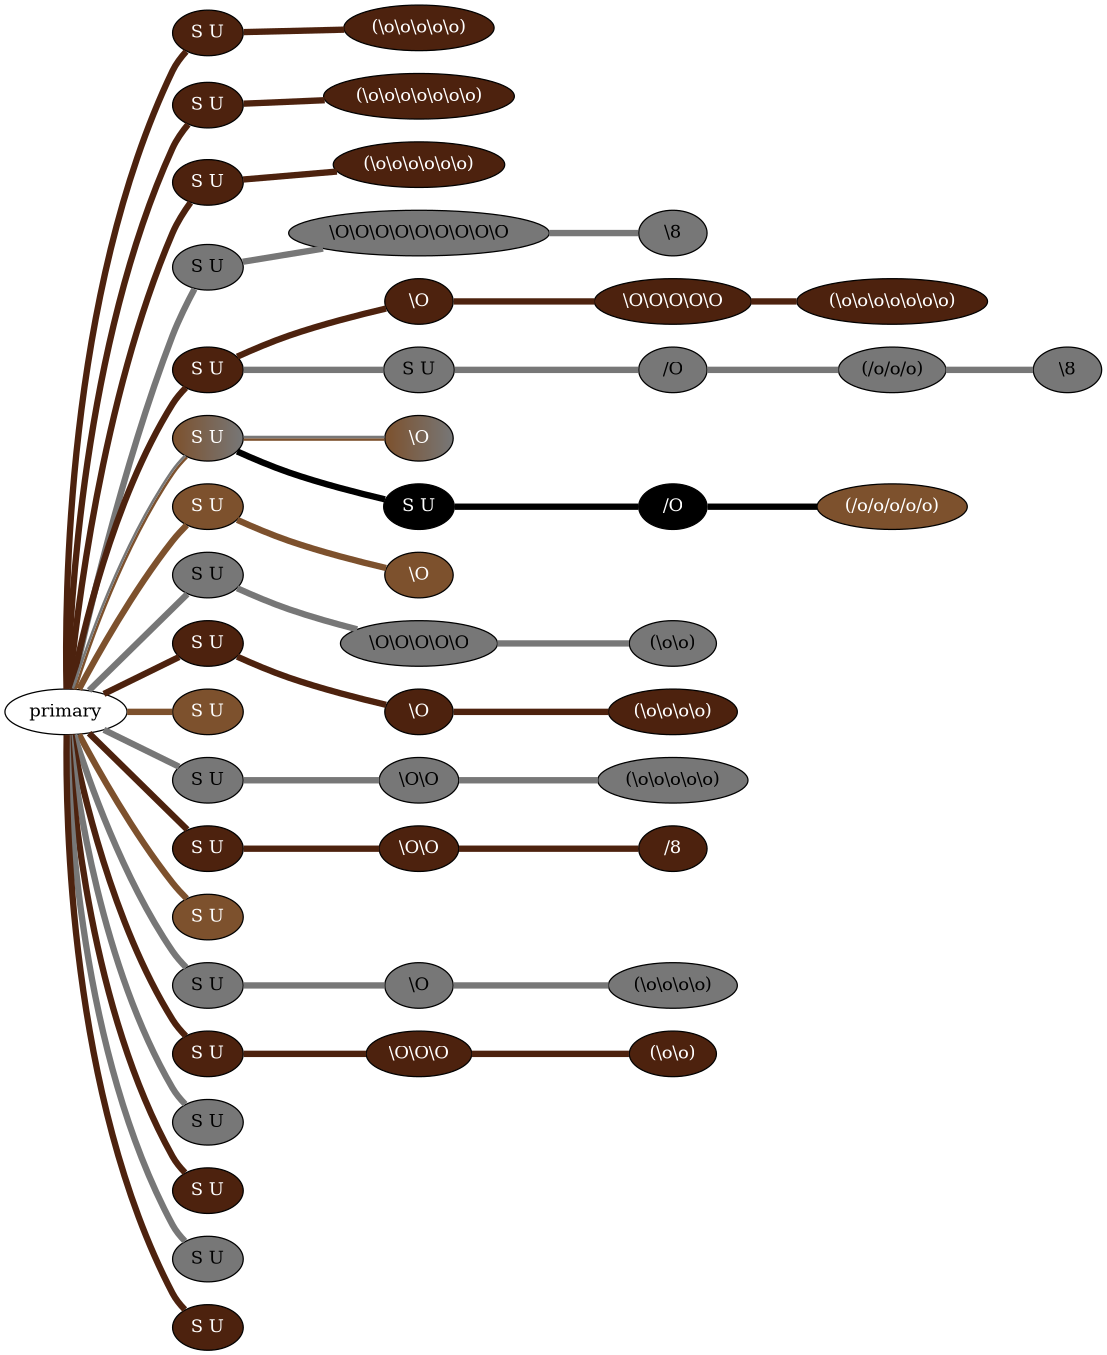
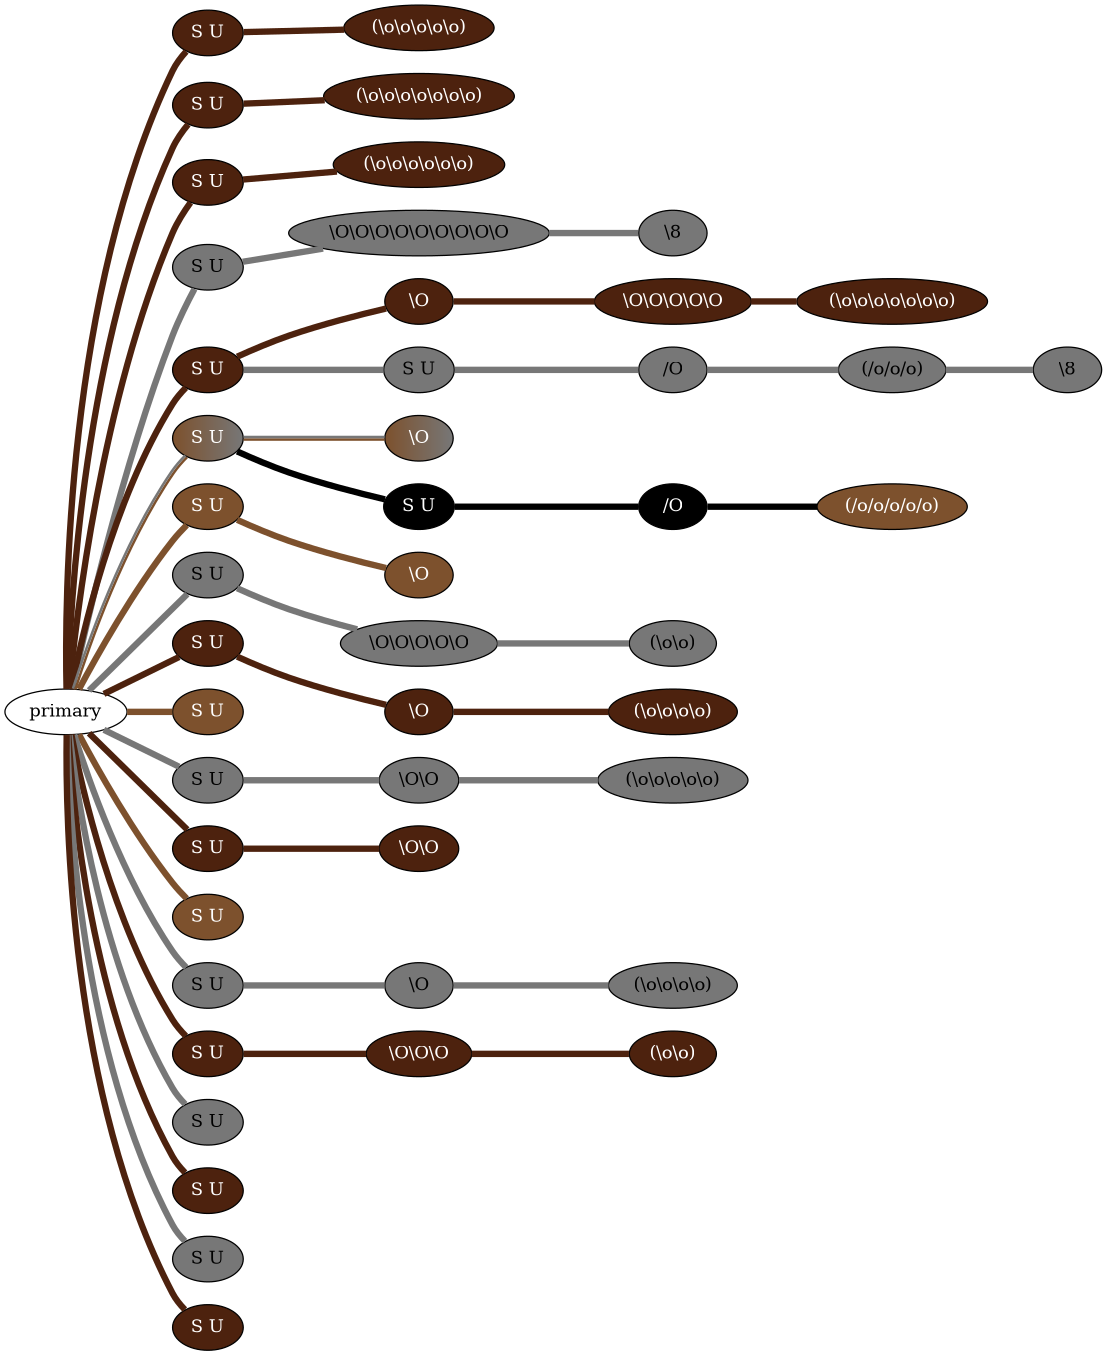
node "/8": removed
